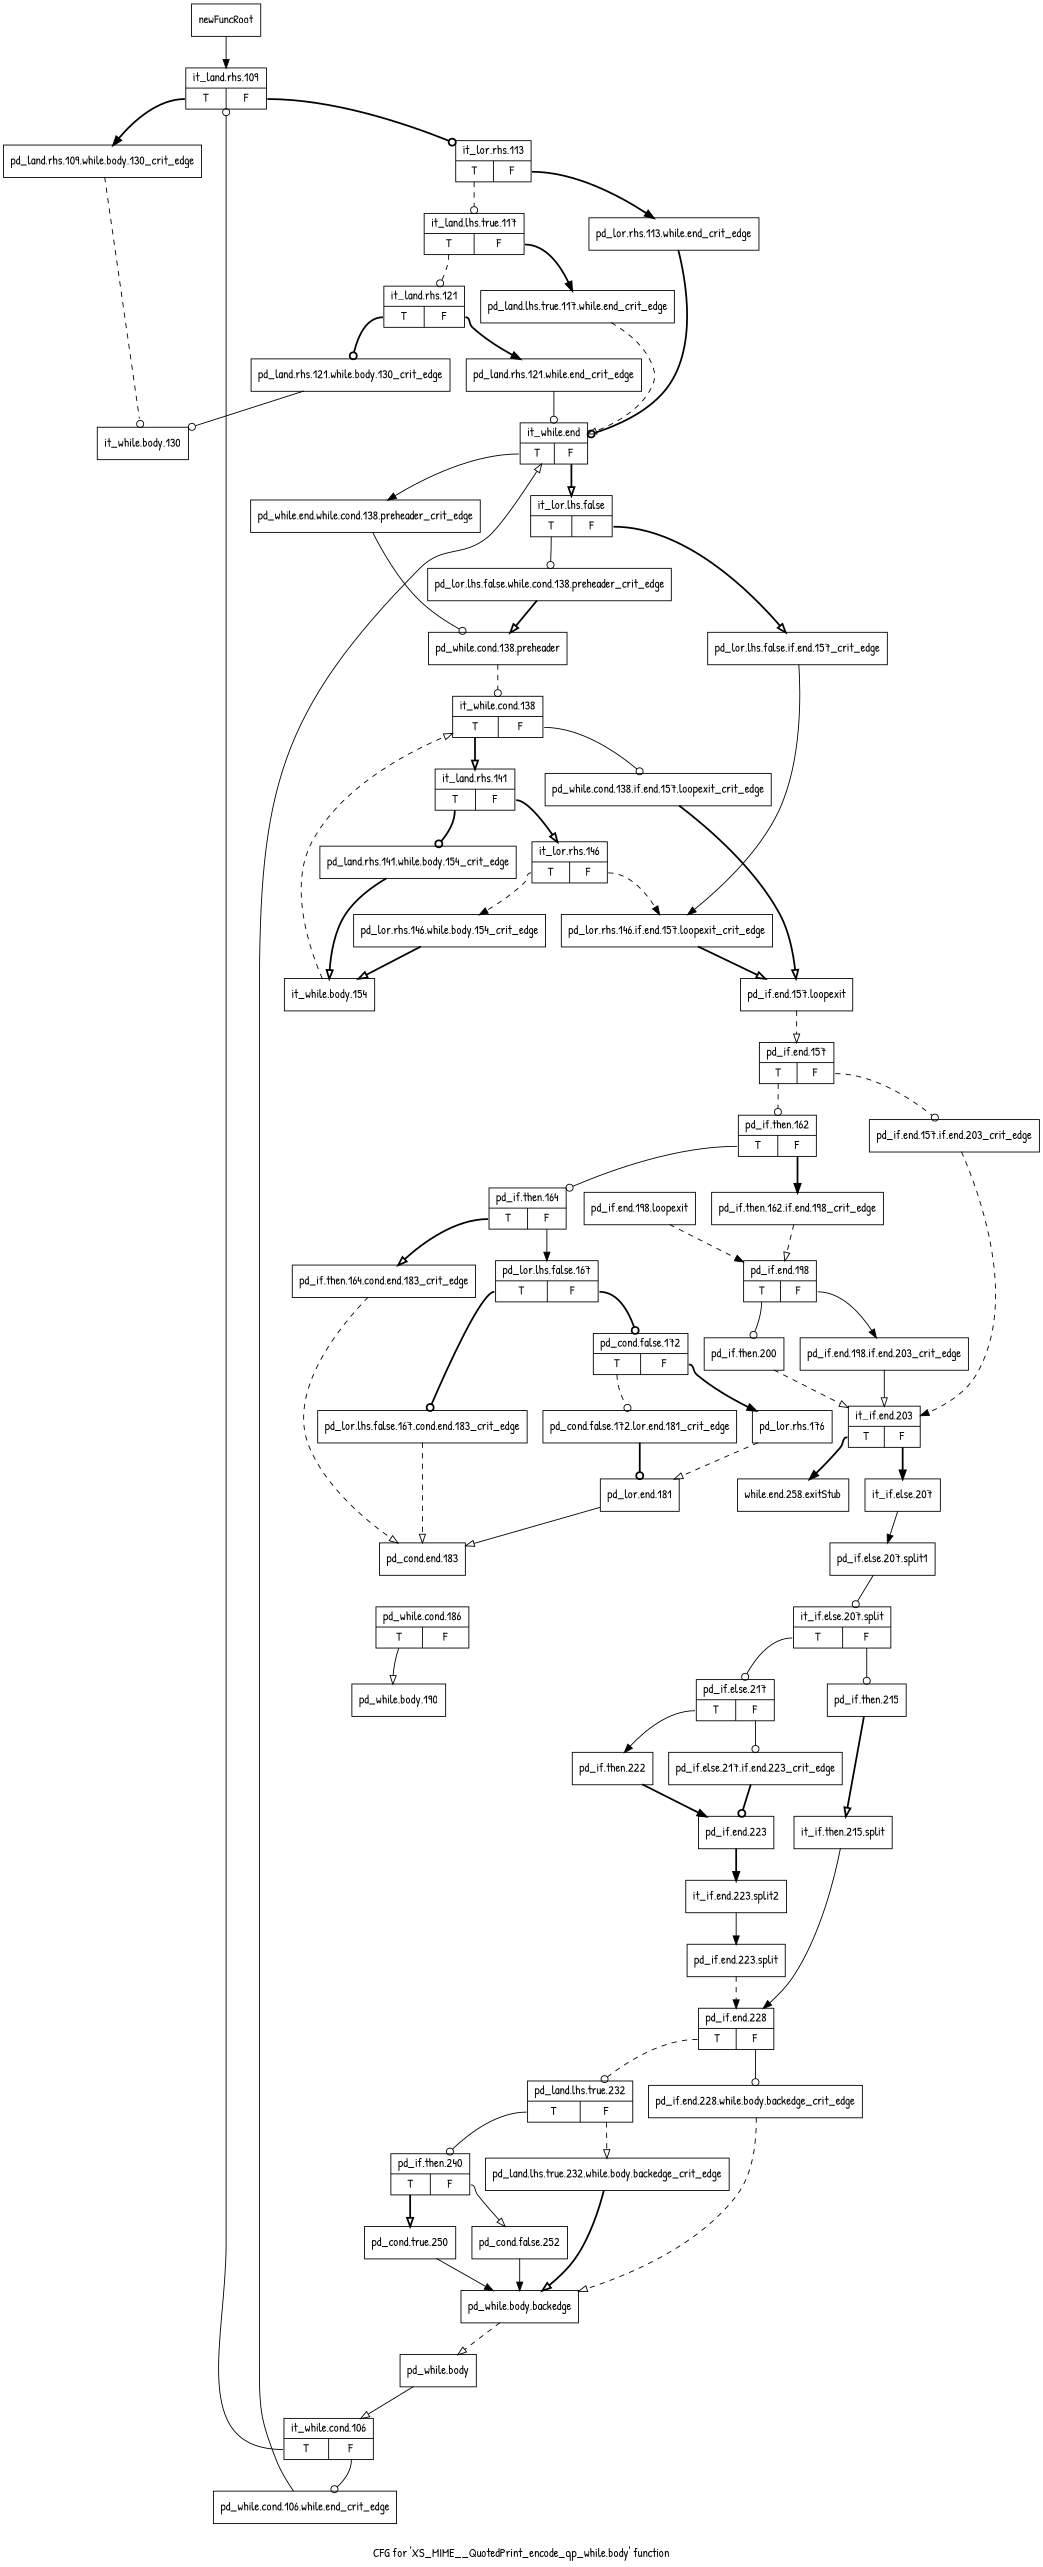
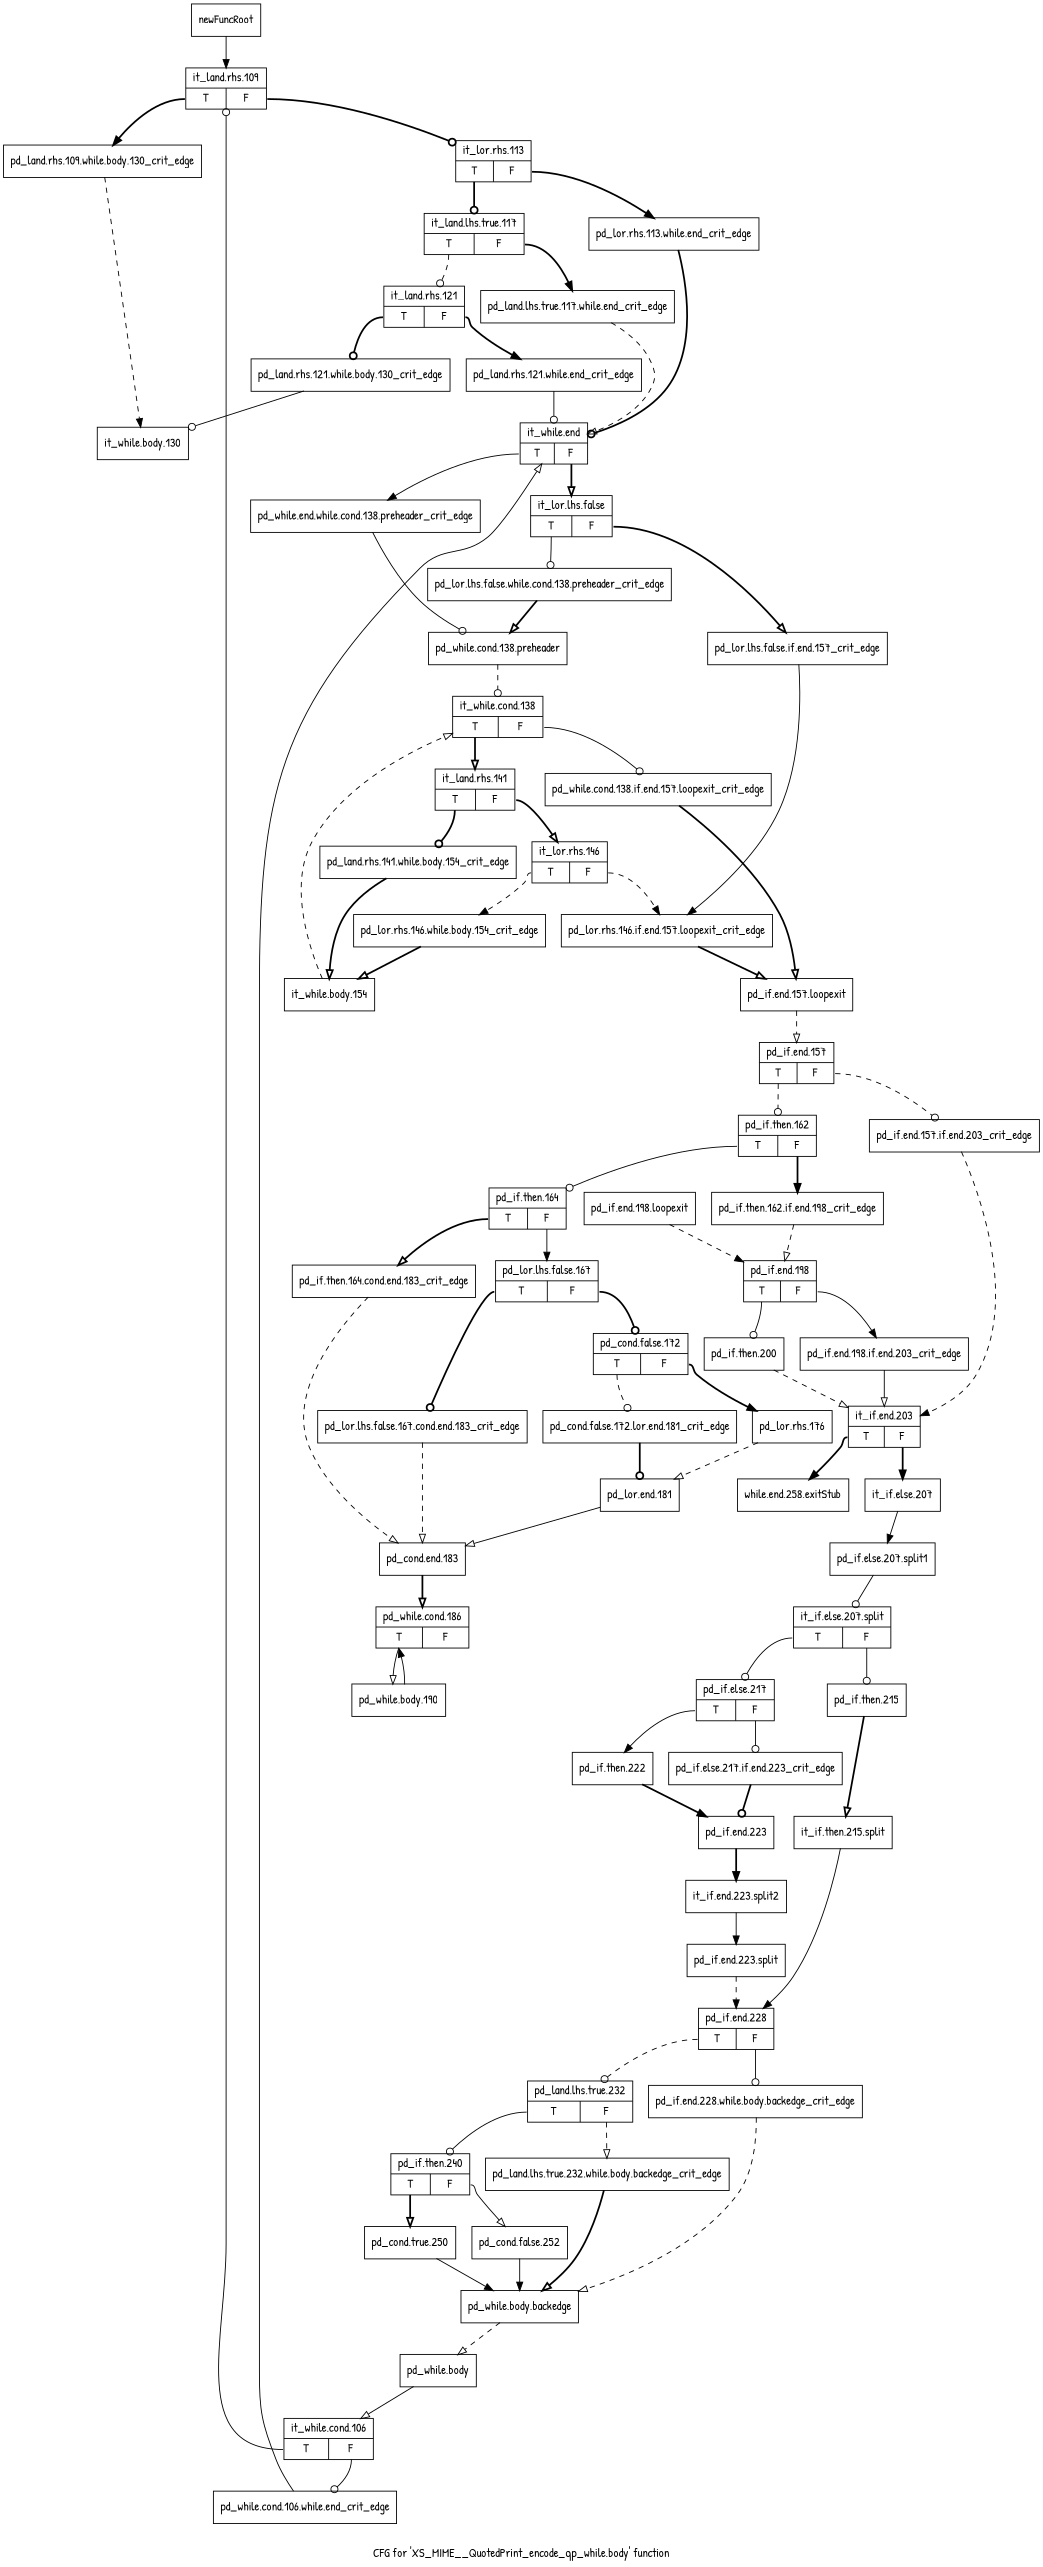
edge "it_lor.rhs.113" -> "it_land.lhs.true.117": style dashed -> bold
edge "pd_land.rhs.109.while.body.130_crit_edge" -> "it_while.body.130": arrowhead odot -> normal
edge "pd_cond.end.183" -> "pd_while.cond.186": added
edge "pd_while.body.190" -> "pd_while.cond.186": added
